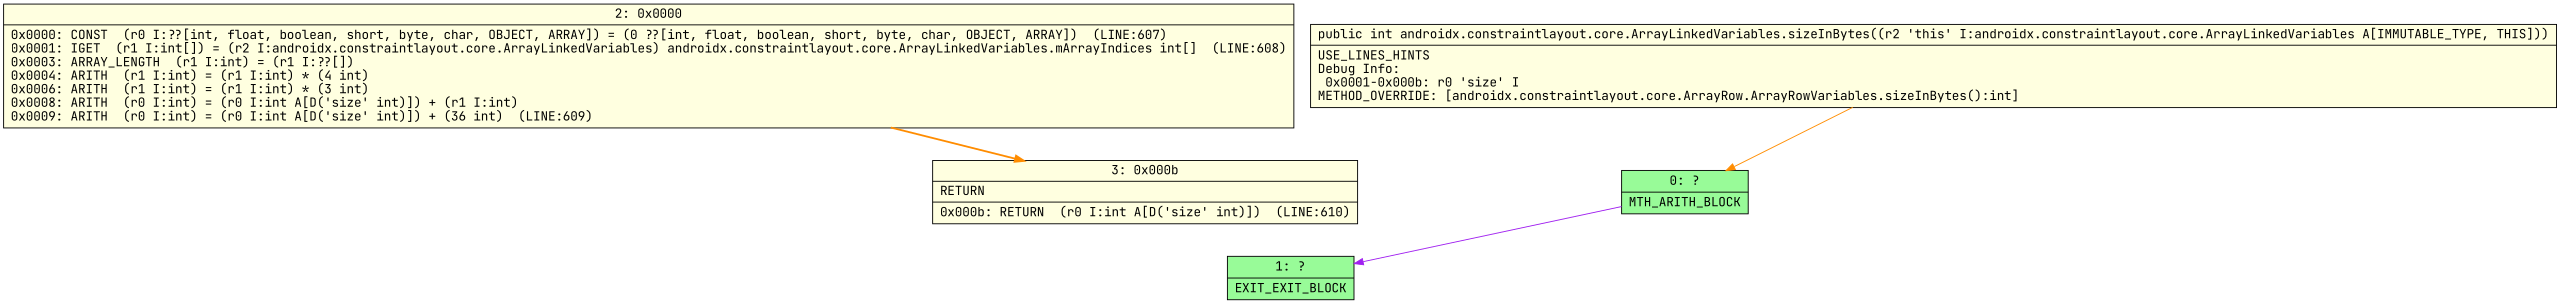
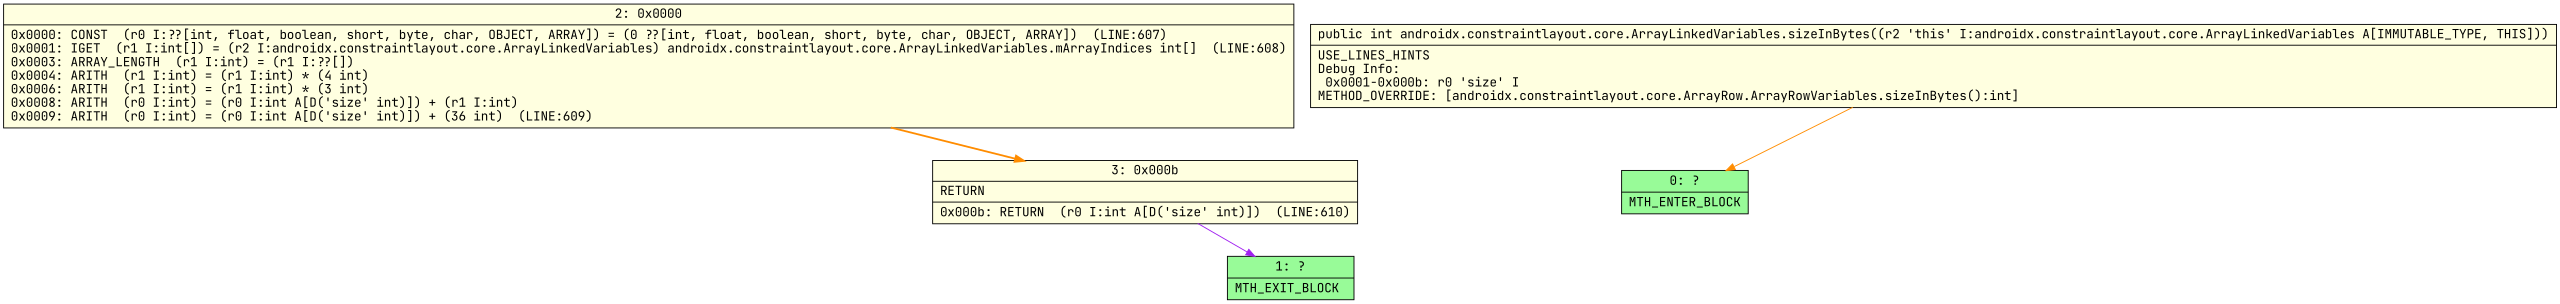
node "0: ?": text "MTH_ARITH_BLOCK" -> "MTH_ENTER_BLOCK"
edge "0: ?" -> "1: ?": now "3: 0x000b" -> "1: ?"
node "1: ?": text "EXIT_EXIT_BLOCK" -> "MTH_EXIT_BLOCK"
